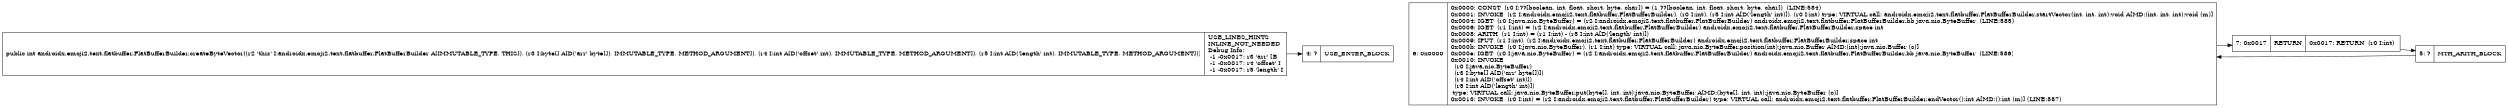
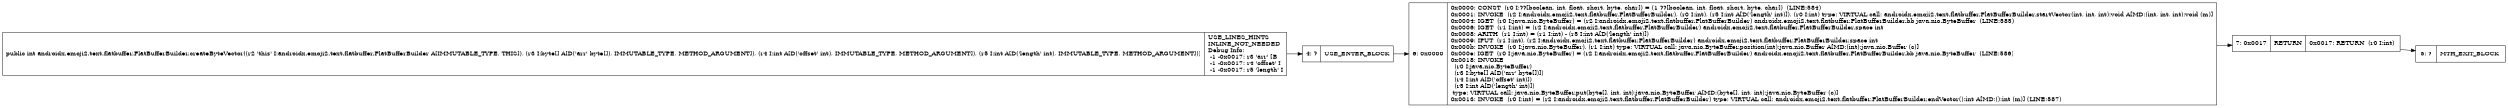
node "5: ?": text "MTH_ARITH_BLOCK" -> "MTH_EXIT_BLOCK"
edge "5: ?" -> "6: 0x0000": now "4: ?" -> "6: 0x0000"
node "6: 0x0000": text "0x0010: INVOKE" -> "0x0018: INVOKE"
